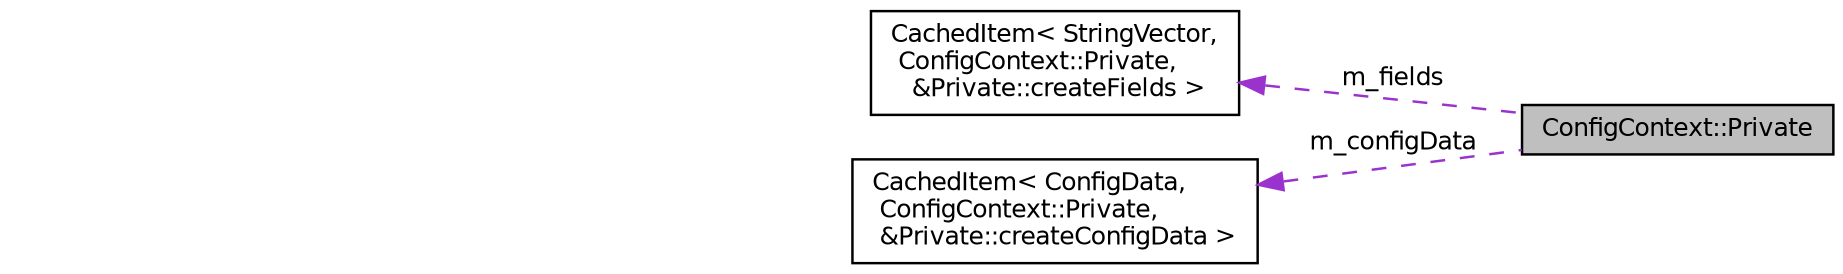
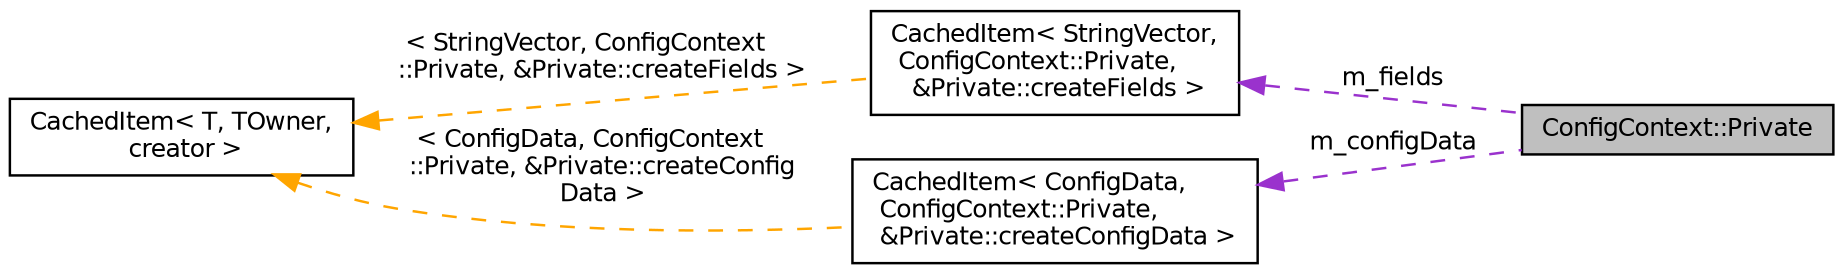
node "CachedItem< T, TOwner, creator >": added
